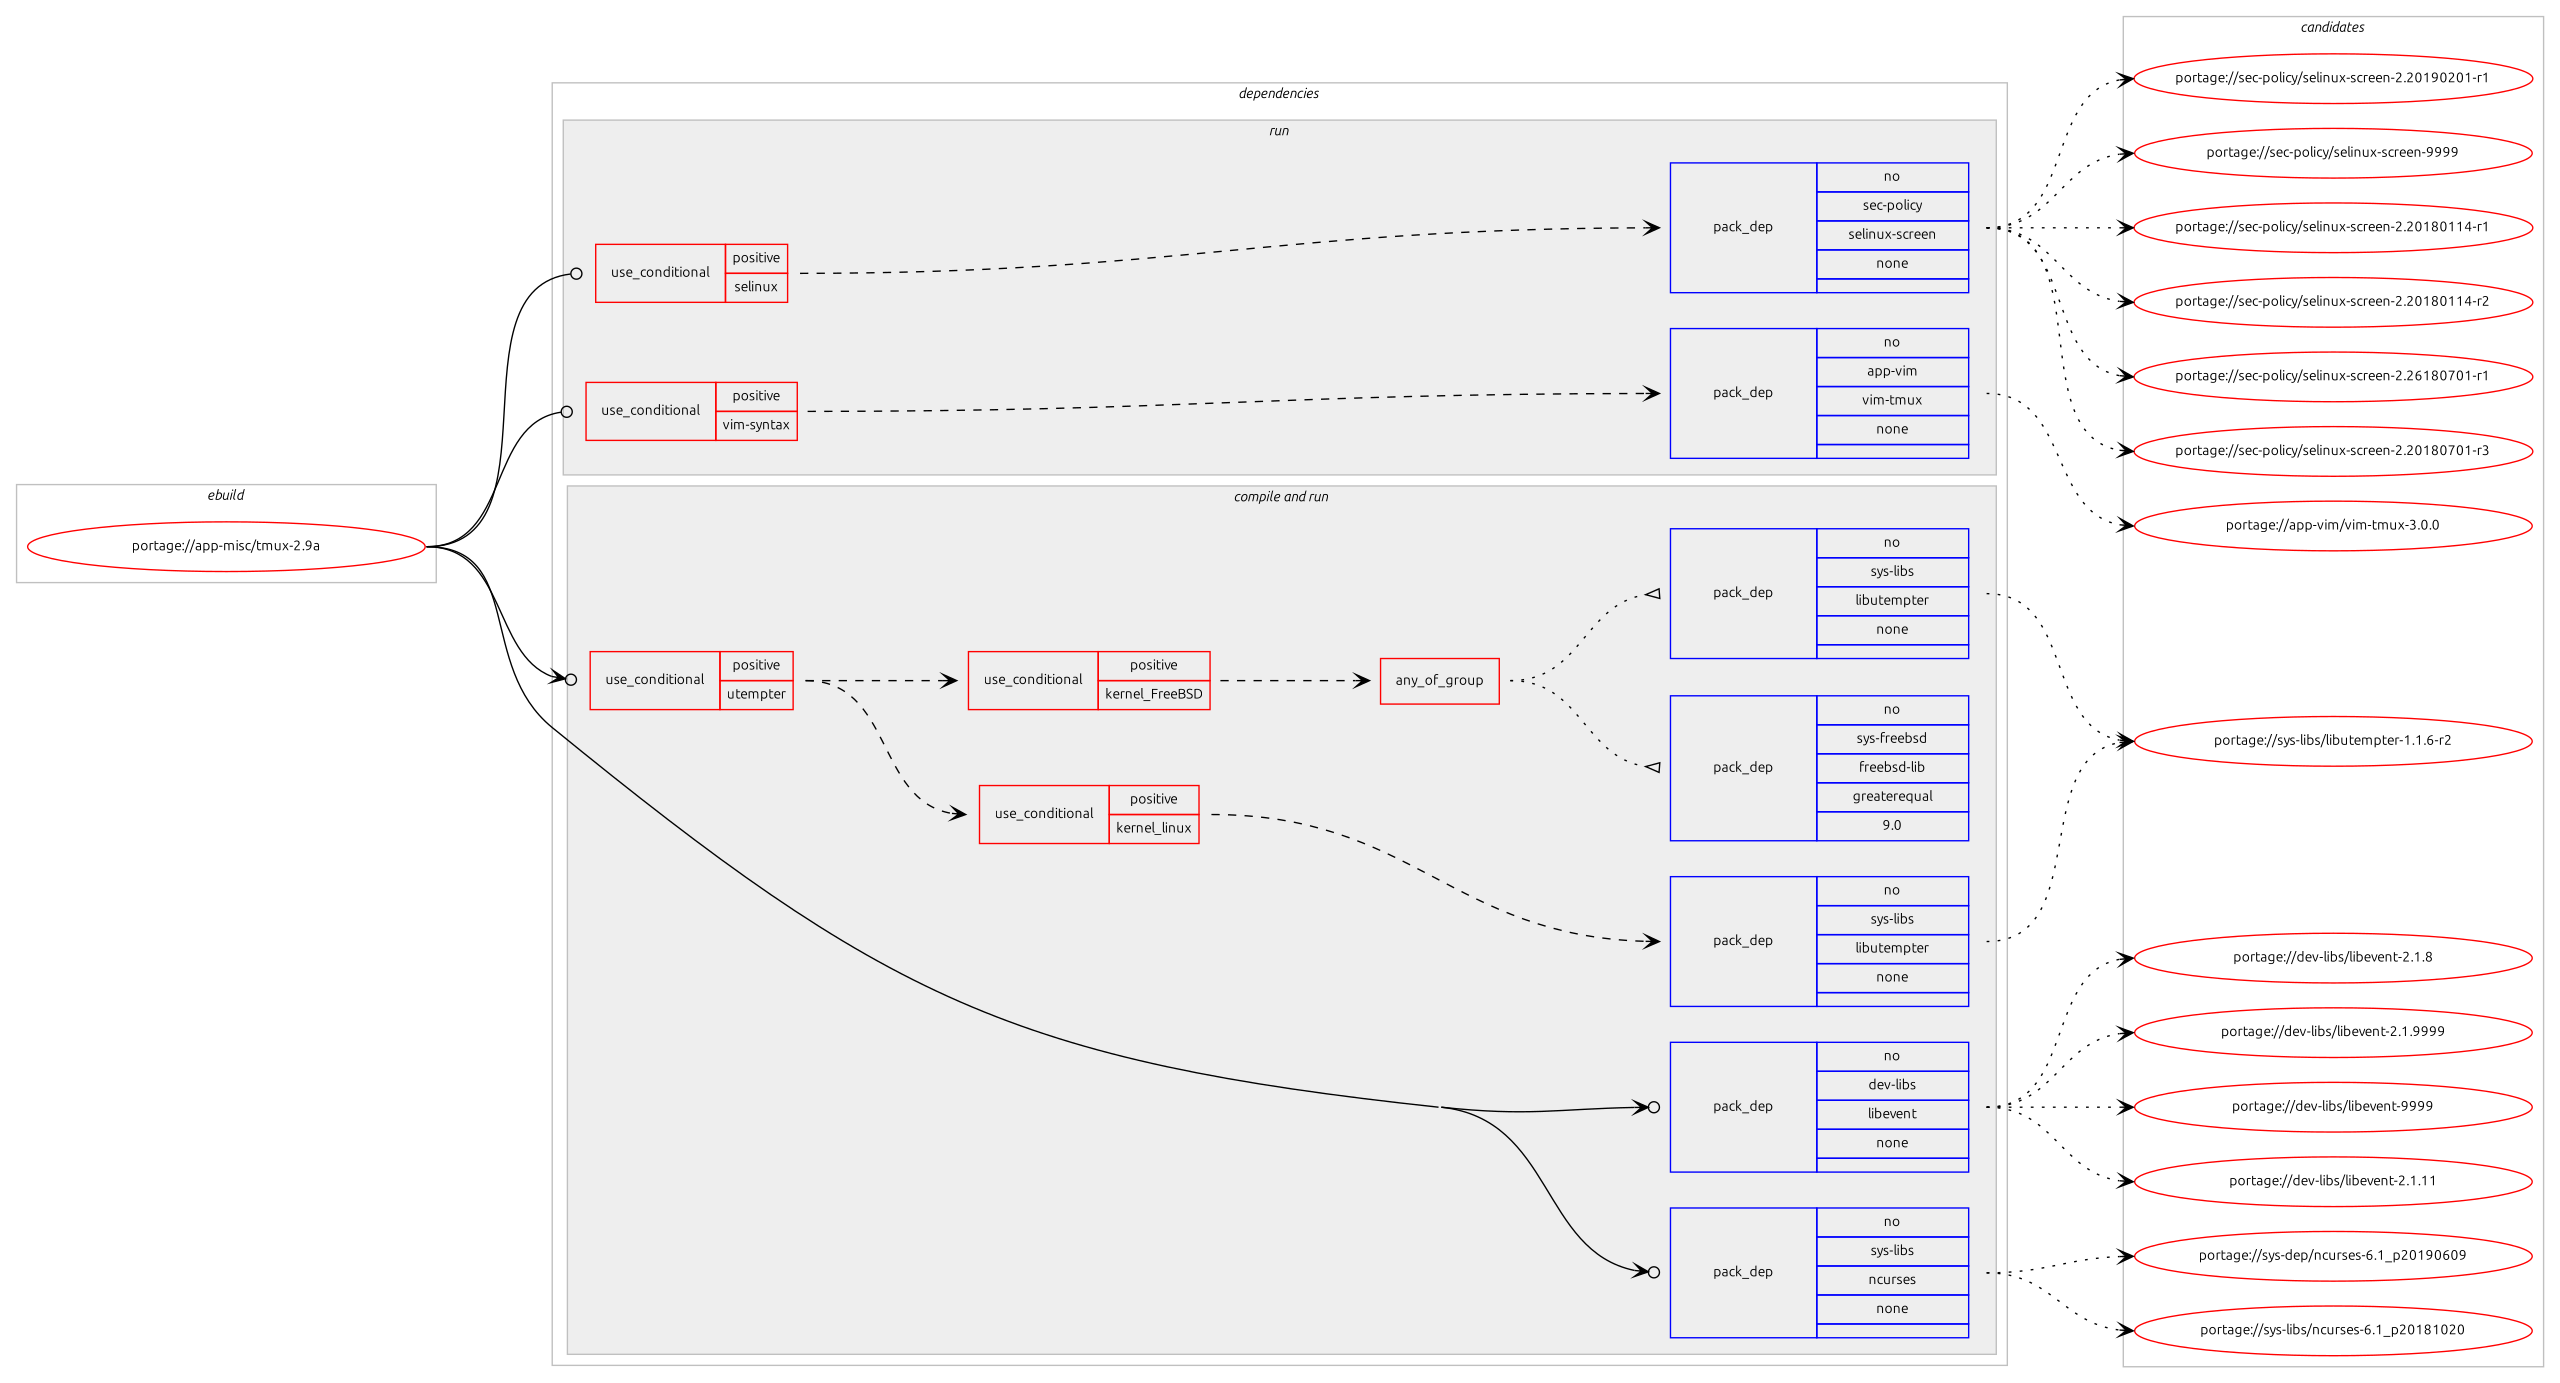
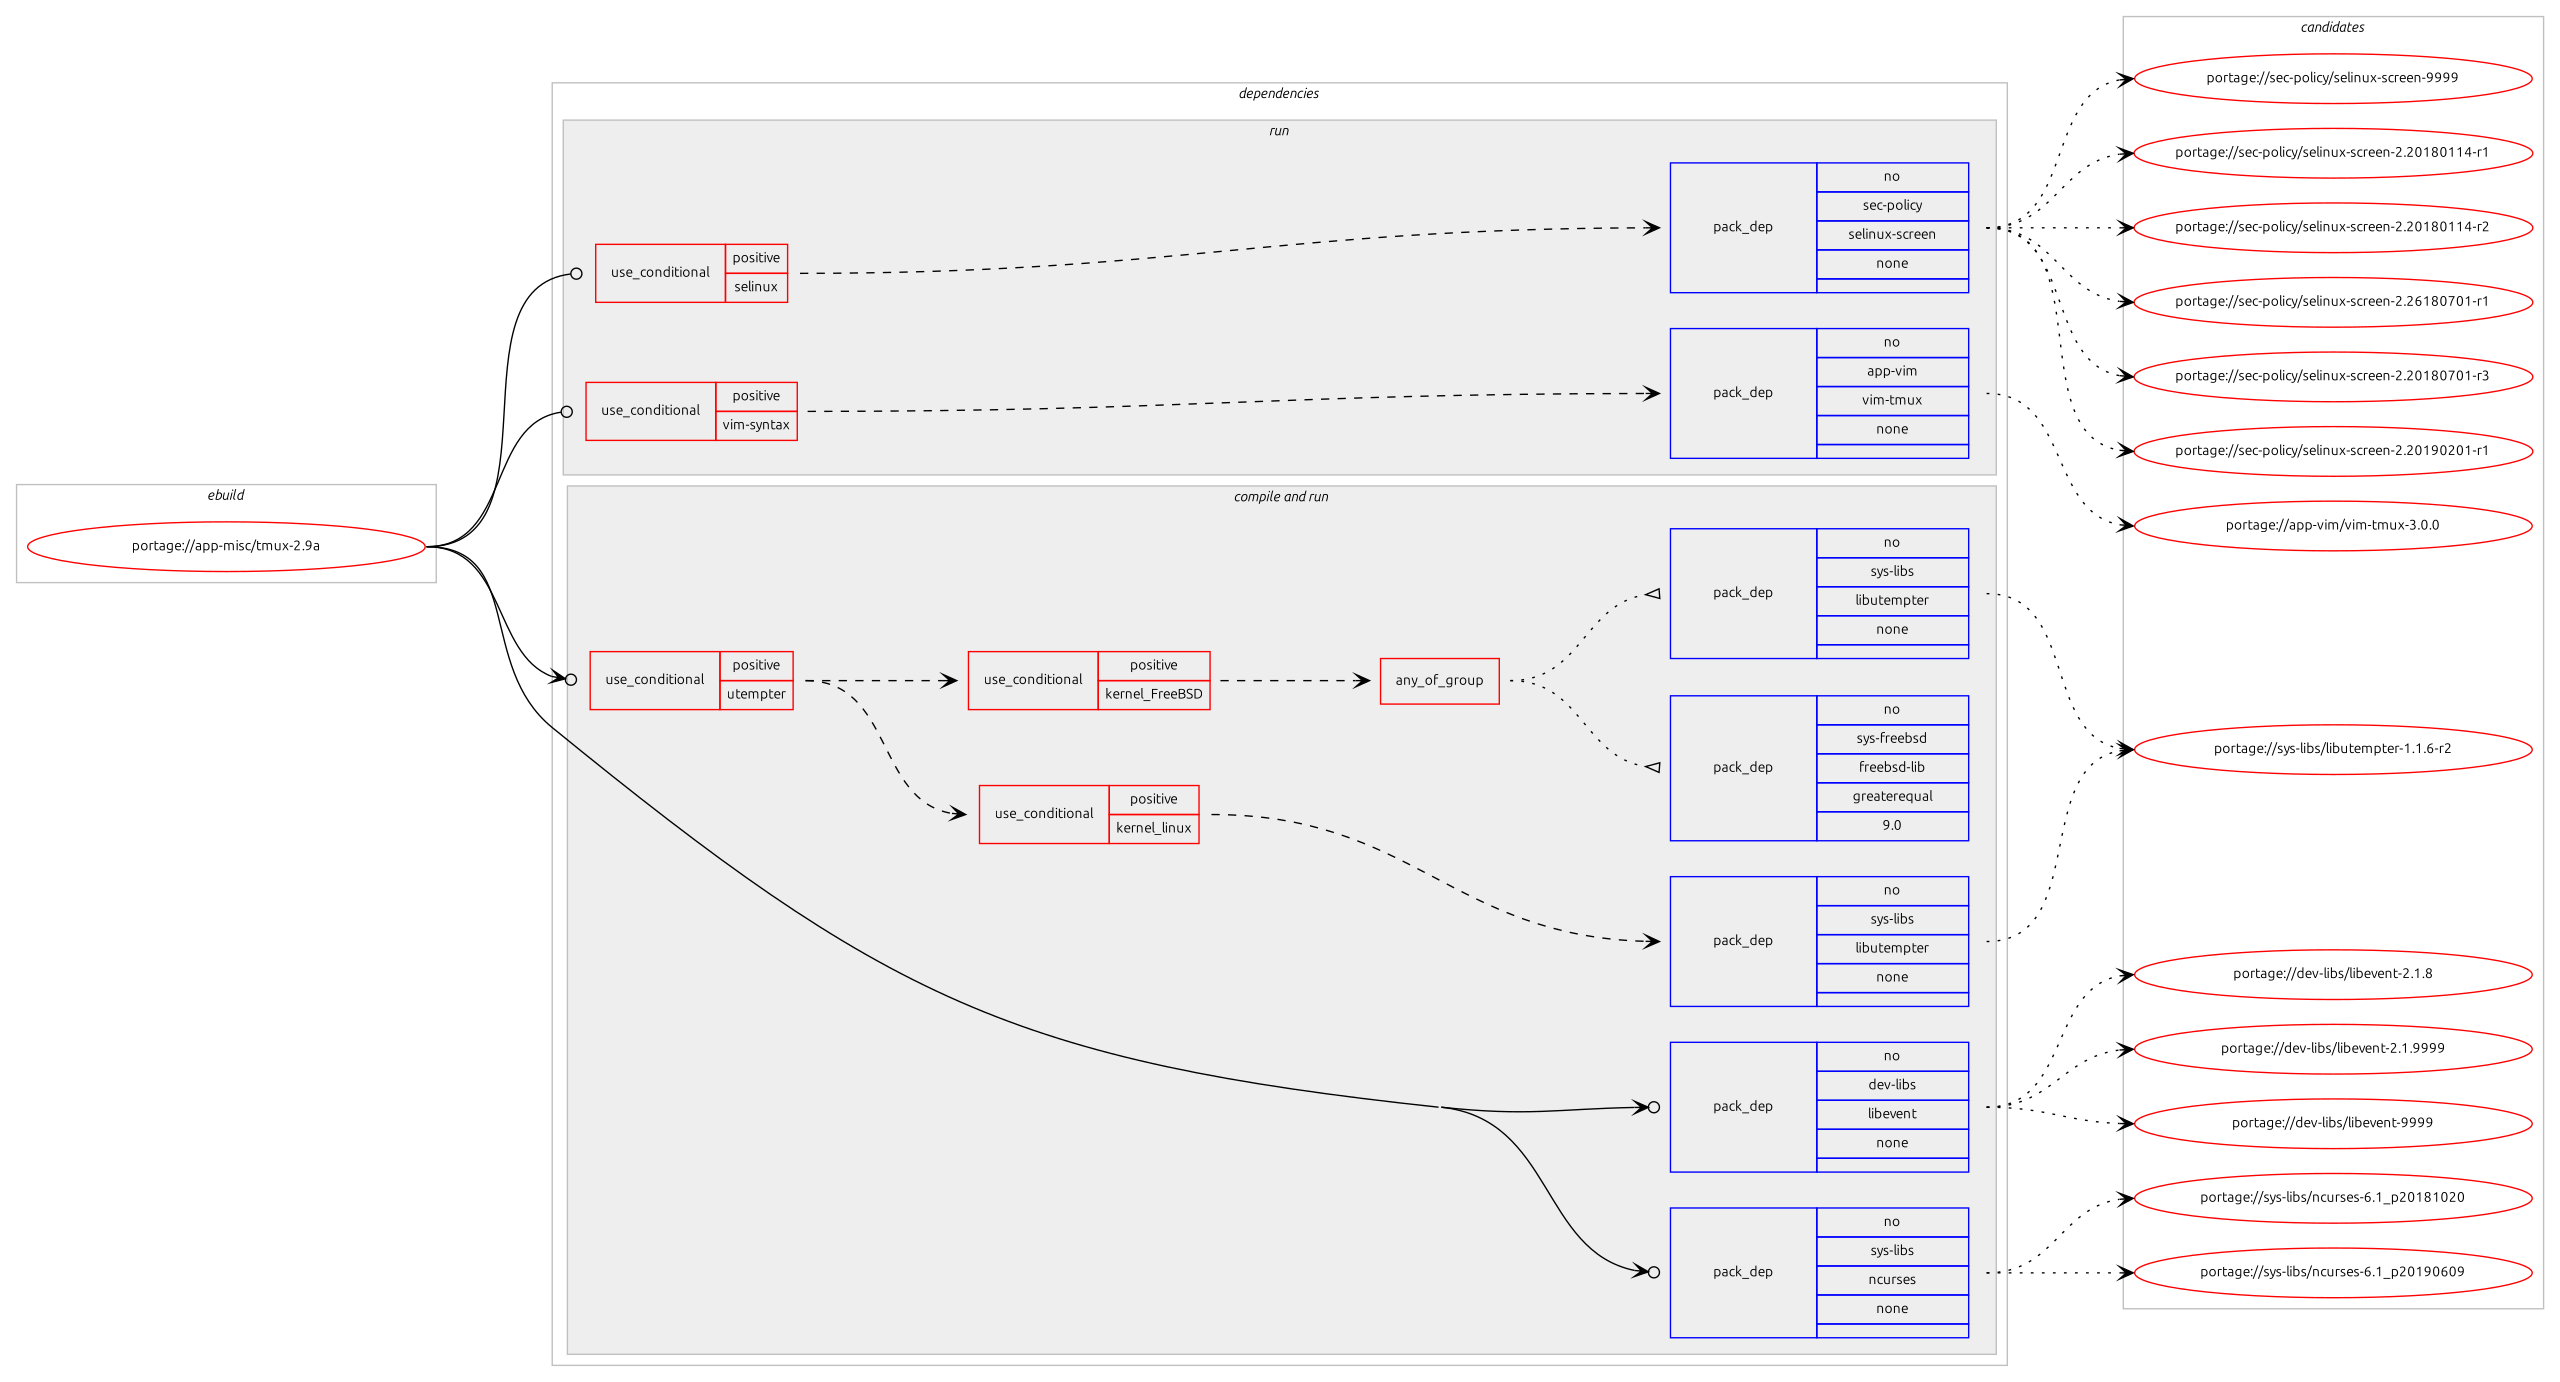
node "portage://dev-libs/libevent-2.1.11": removed
node "portage://sys-dep/ncurses-6.1_p20190609": label "portage://sys-dep/ncurses-6.1_p20190609" -> "portage://sys-libs/ncurses-6.1_p20190609"
